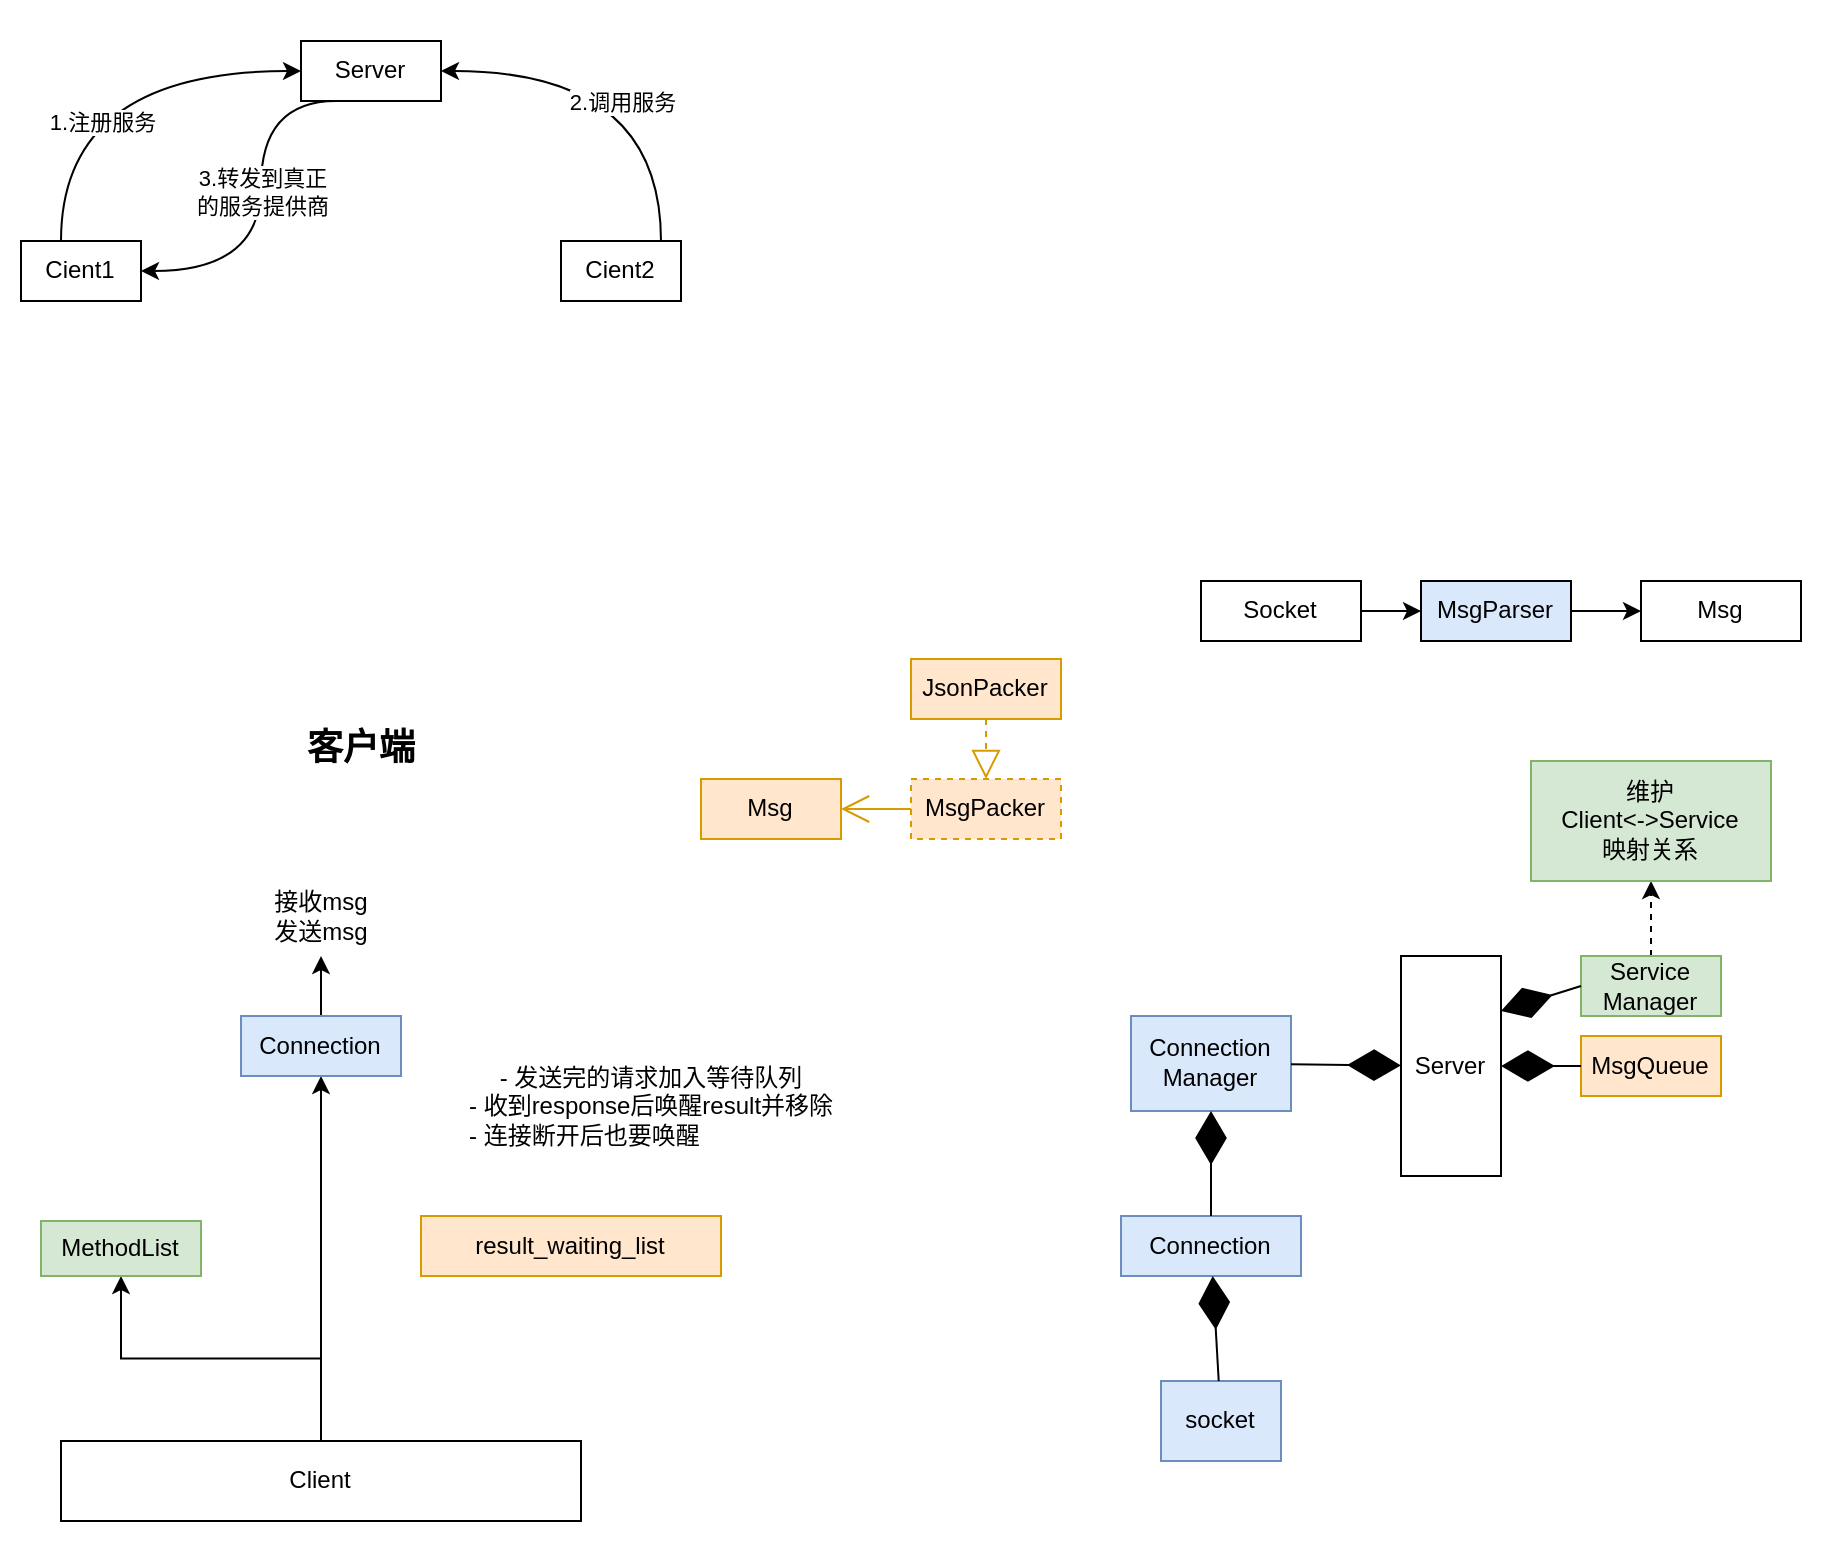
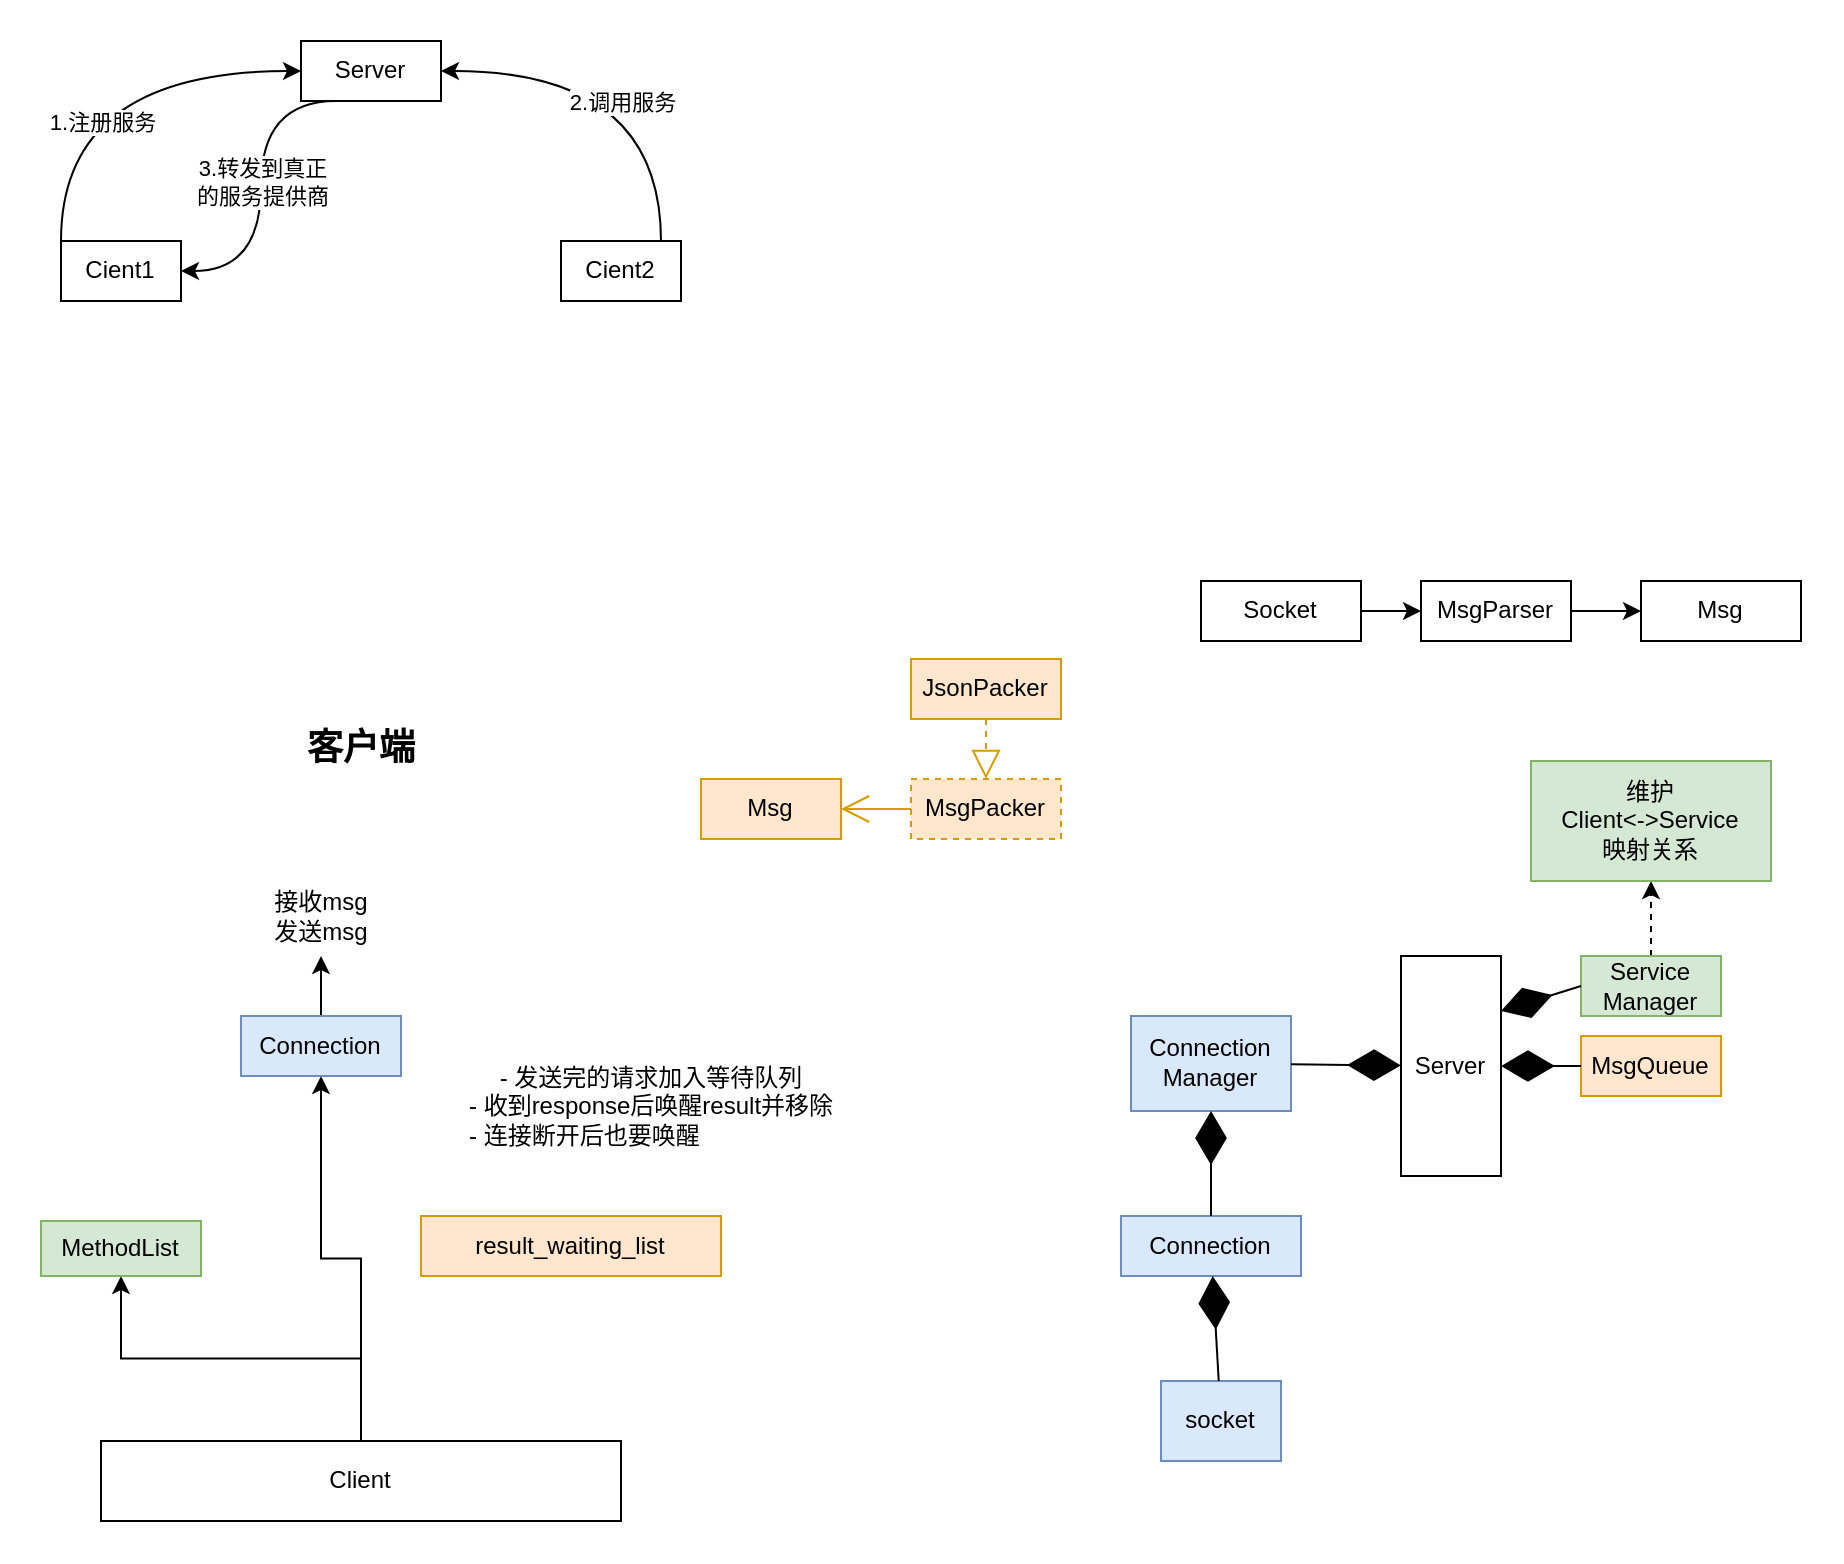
node "Cient1": moved (81, 271) -> (121, 271)
node "MsgParser": fillcolor #dae8fc -> #ffffff
node "Client": moved (321, 1481) -> (361, 1481)
